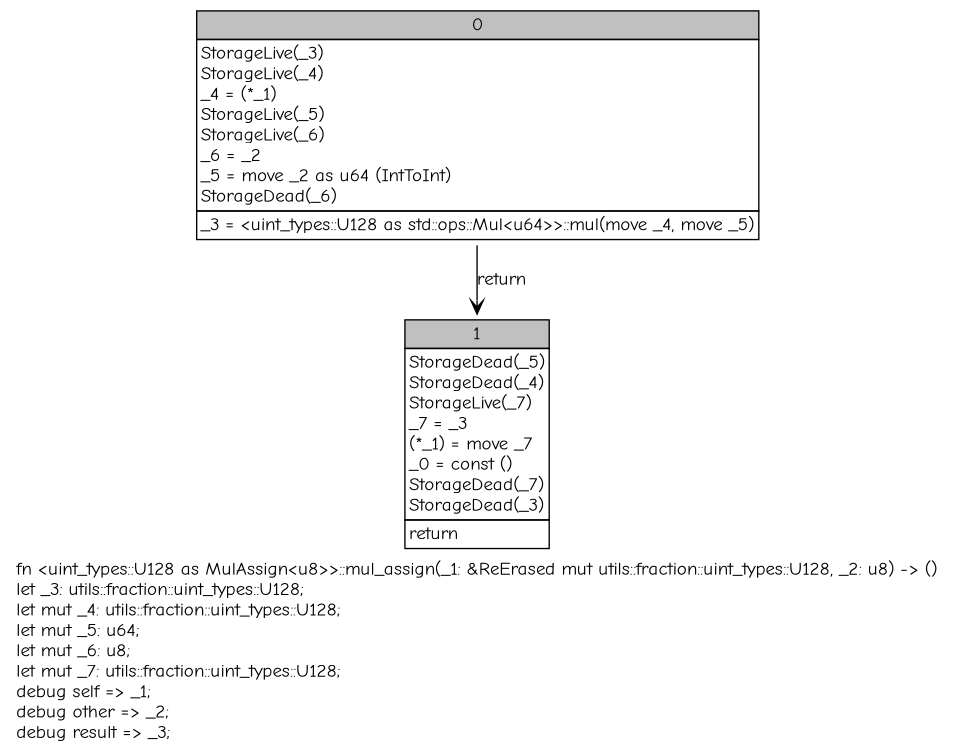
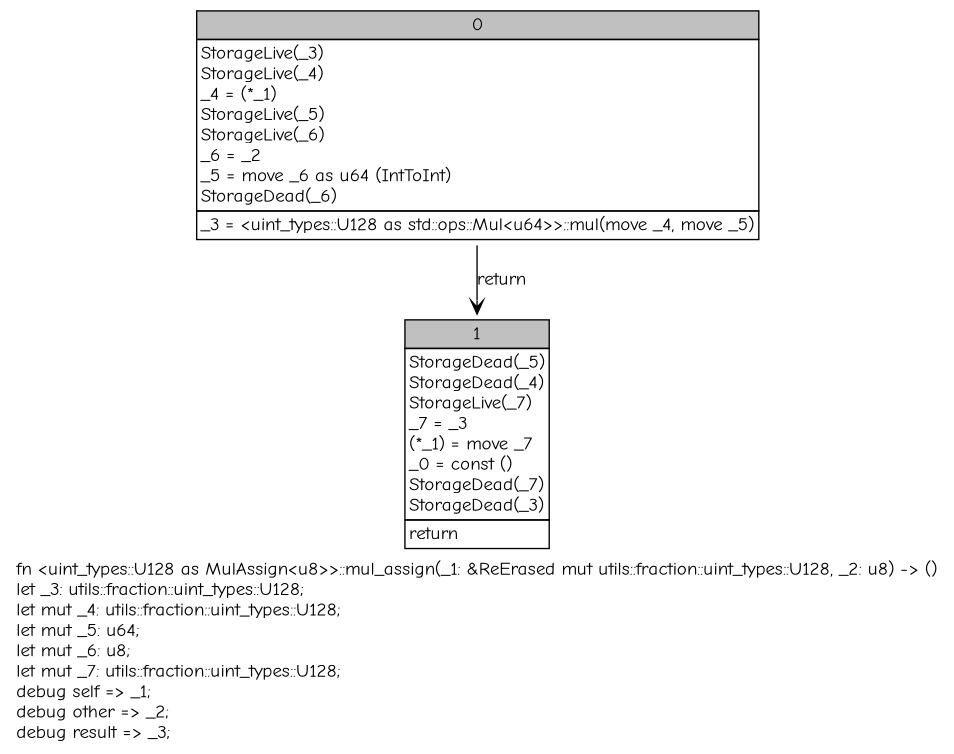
node "0": text "_5 = move _2 as u64 (IntToInt)" -> "_5 = move _6 as u64 (IntToInt)"
